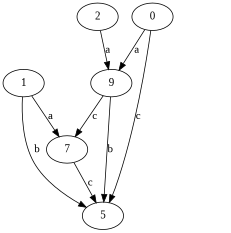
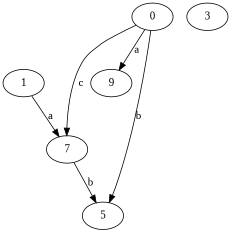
node "2": removed
node "3": added
edge "9" -> "7": now "0" -> "7"
edge "0" -> "5": label "c" -> "b"
edge "9" -> "5": removed, label "b"
edge "1" -> "5": removed, label "b"
edge "7" -> "5": label "c" -> "b"
